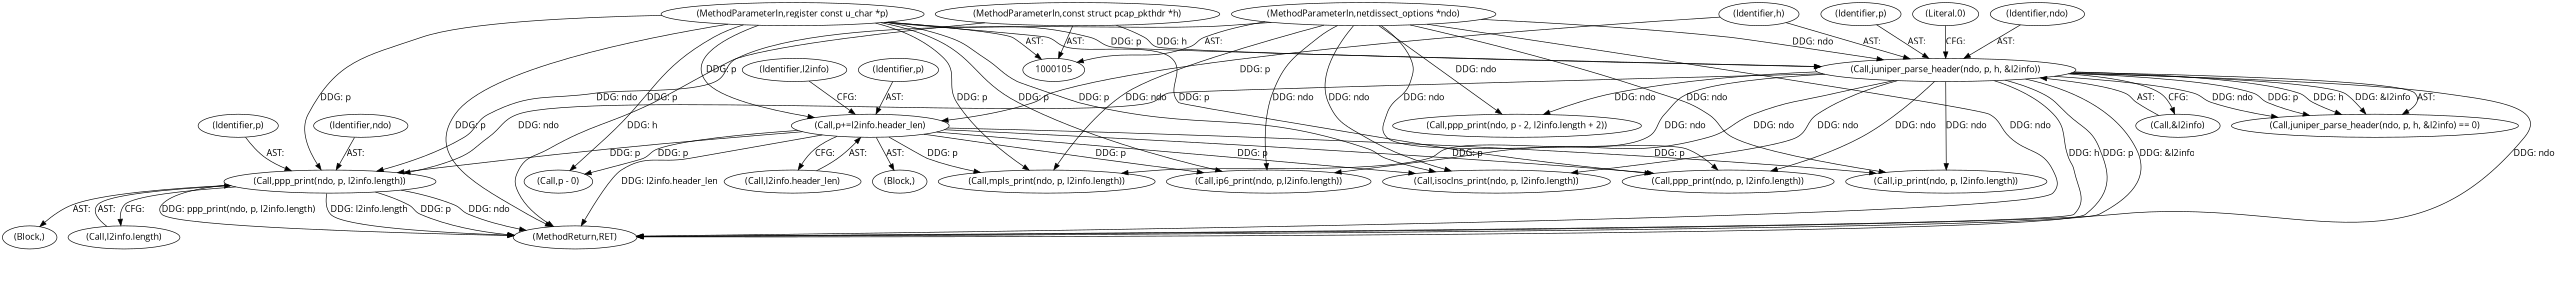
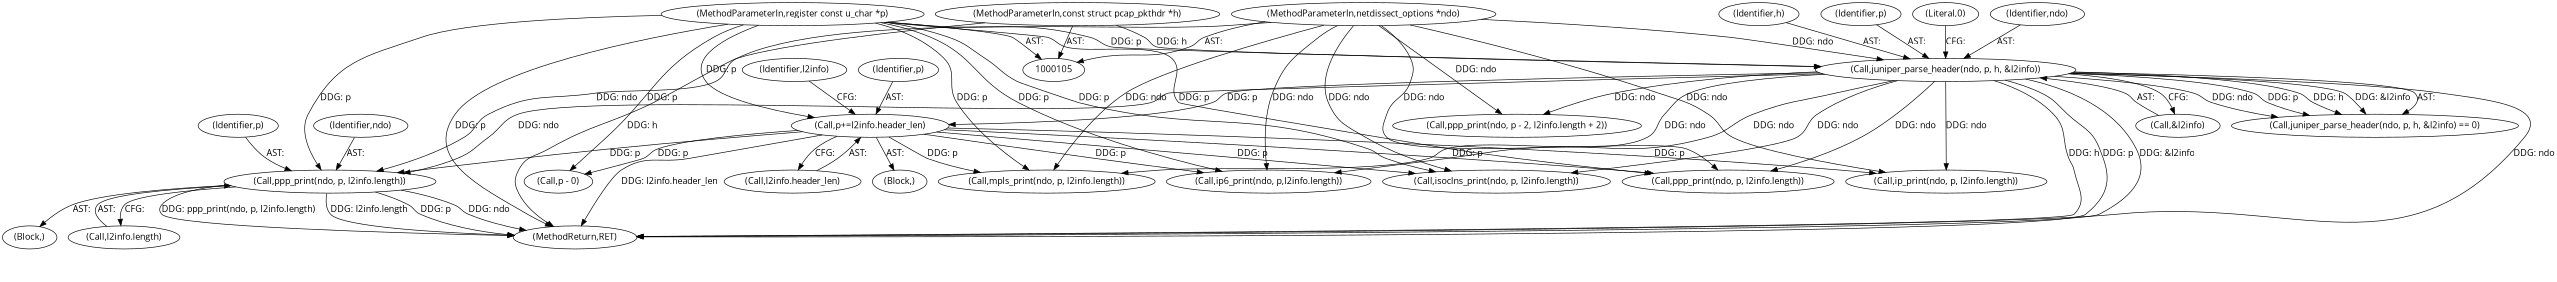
edge "(Identifier,h)" -> "(Call,p+=l2info.header_len)": now "(Call,juniper_parse_header(ndo, p, h, &l2info))" -> "(Call,p+=l2info.header_len)"
edge "(MethodParameterIn,netdissect_options *ndo)" -> "(MethodReturn,RET)": removed, label "DDG: ndo"
